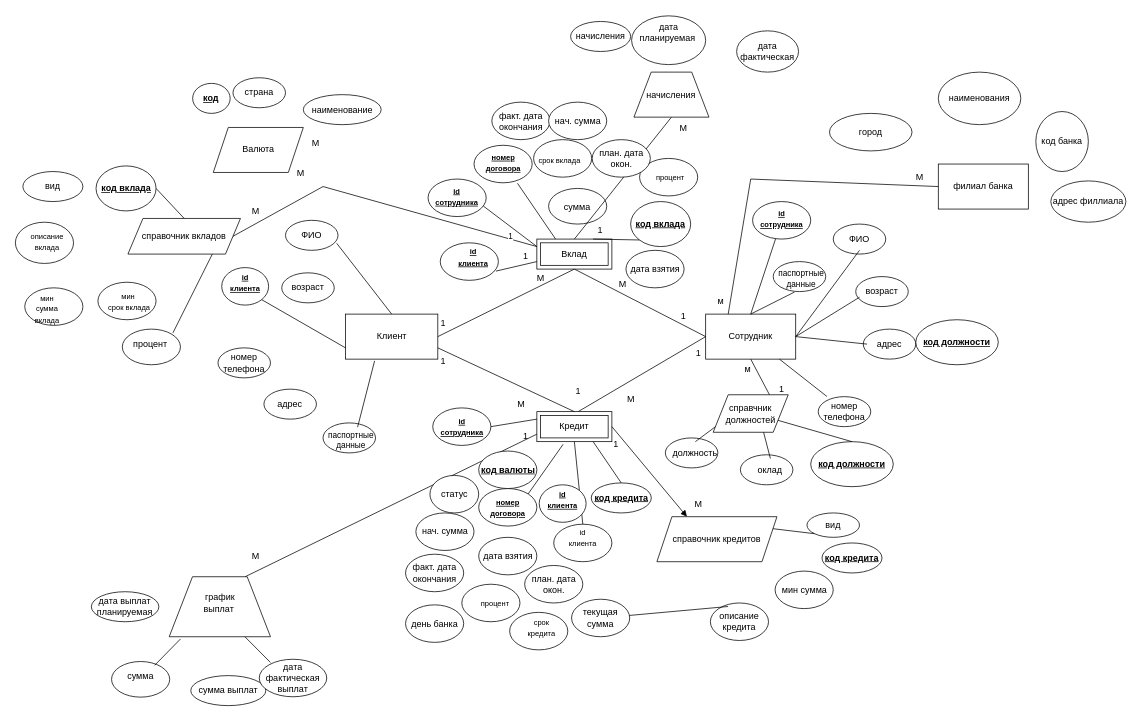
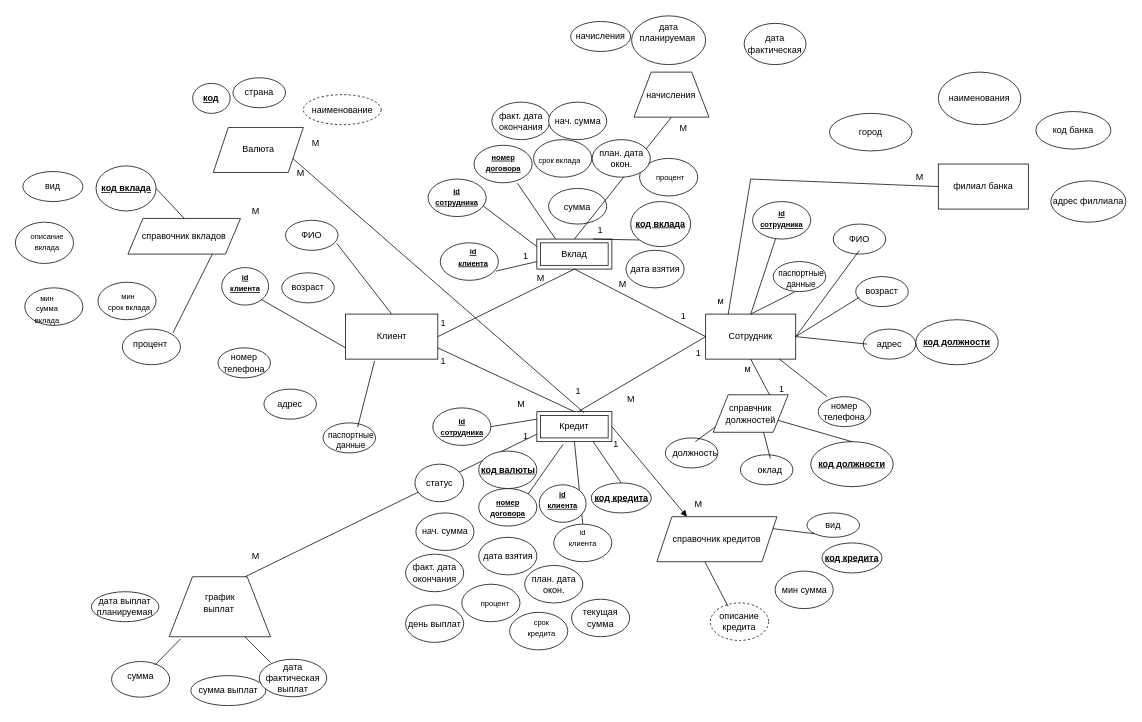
node "дата фактическая": moved (767, 51) -> (775, 44)
node "наименование": style solid -> dashed
node "код банка": size 53x60 -> 75x38
edge "справочник вкладов" -- "Вклад": removed, label "1"
edge "Валюта" -- "Кредит": added
node "статус": moved (454, 494) -> (439, 483)
edge "текущая сумма" -- "описание кредита": now "справочник кредитов" -- "описание кредита"
node "описание кредита": style solid -> dashed
node "день банка": label "день банка" -> "день выплат"
